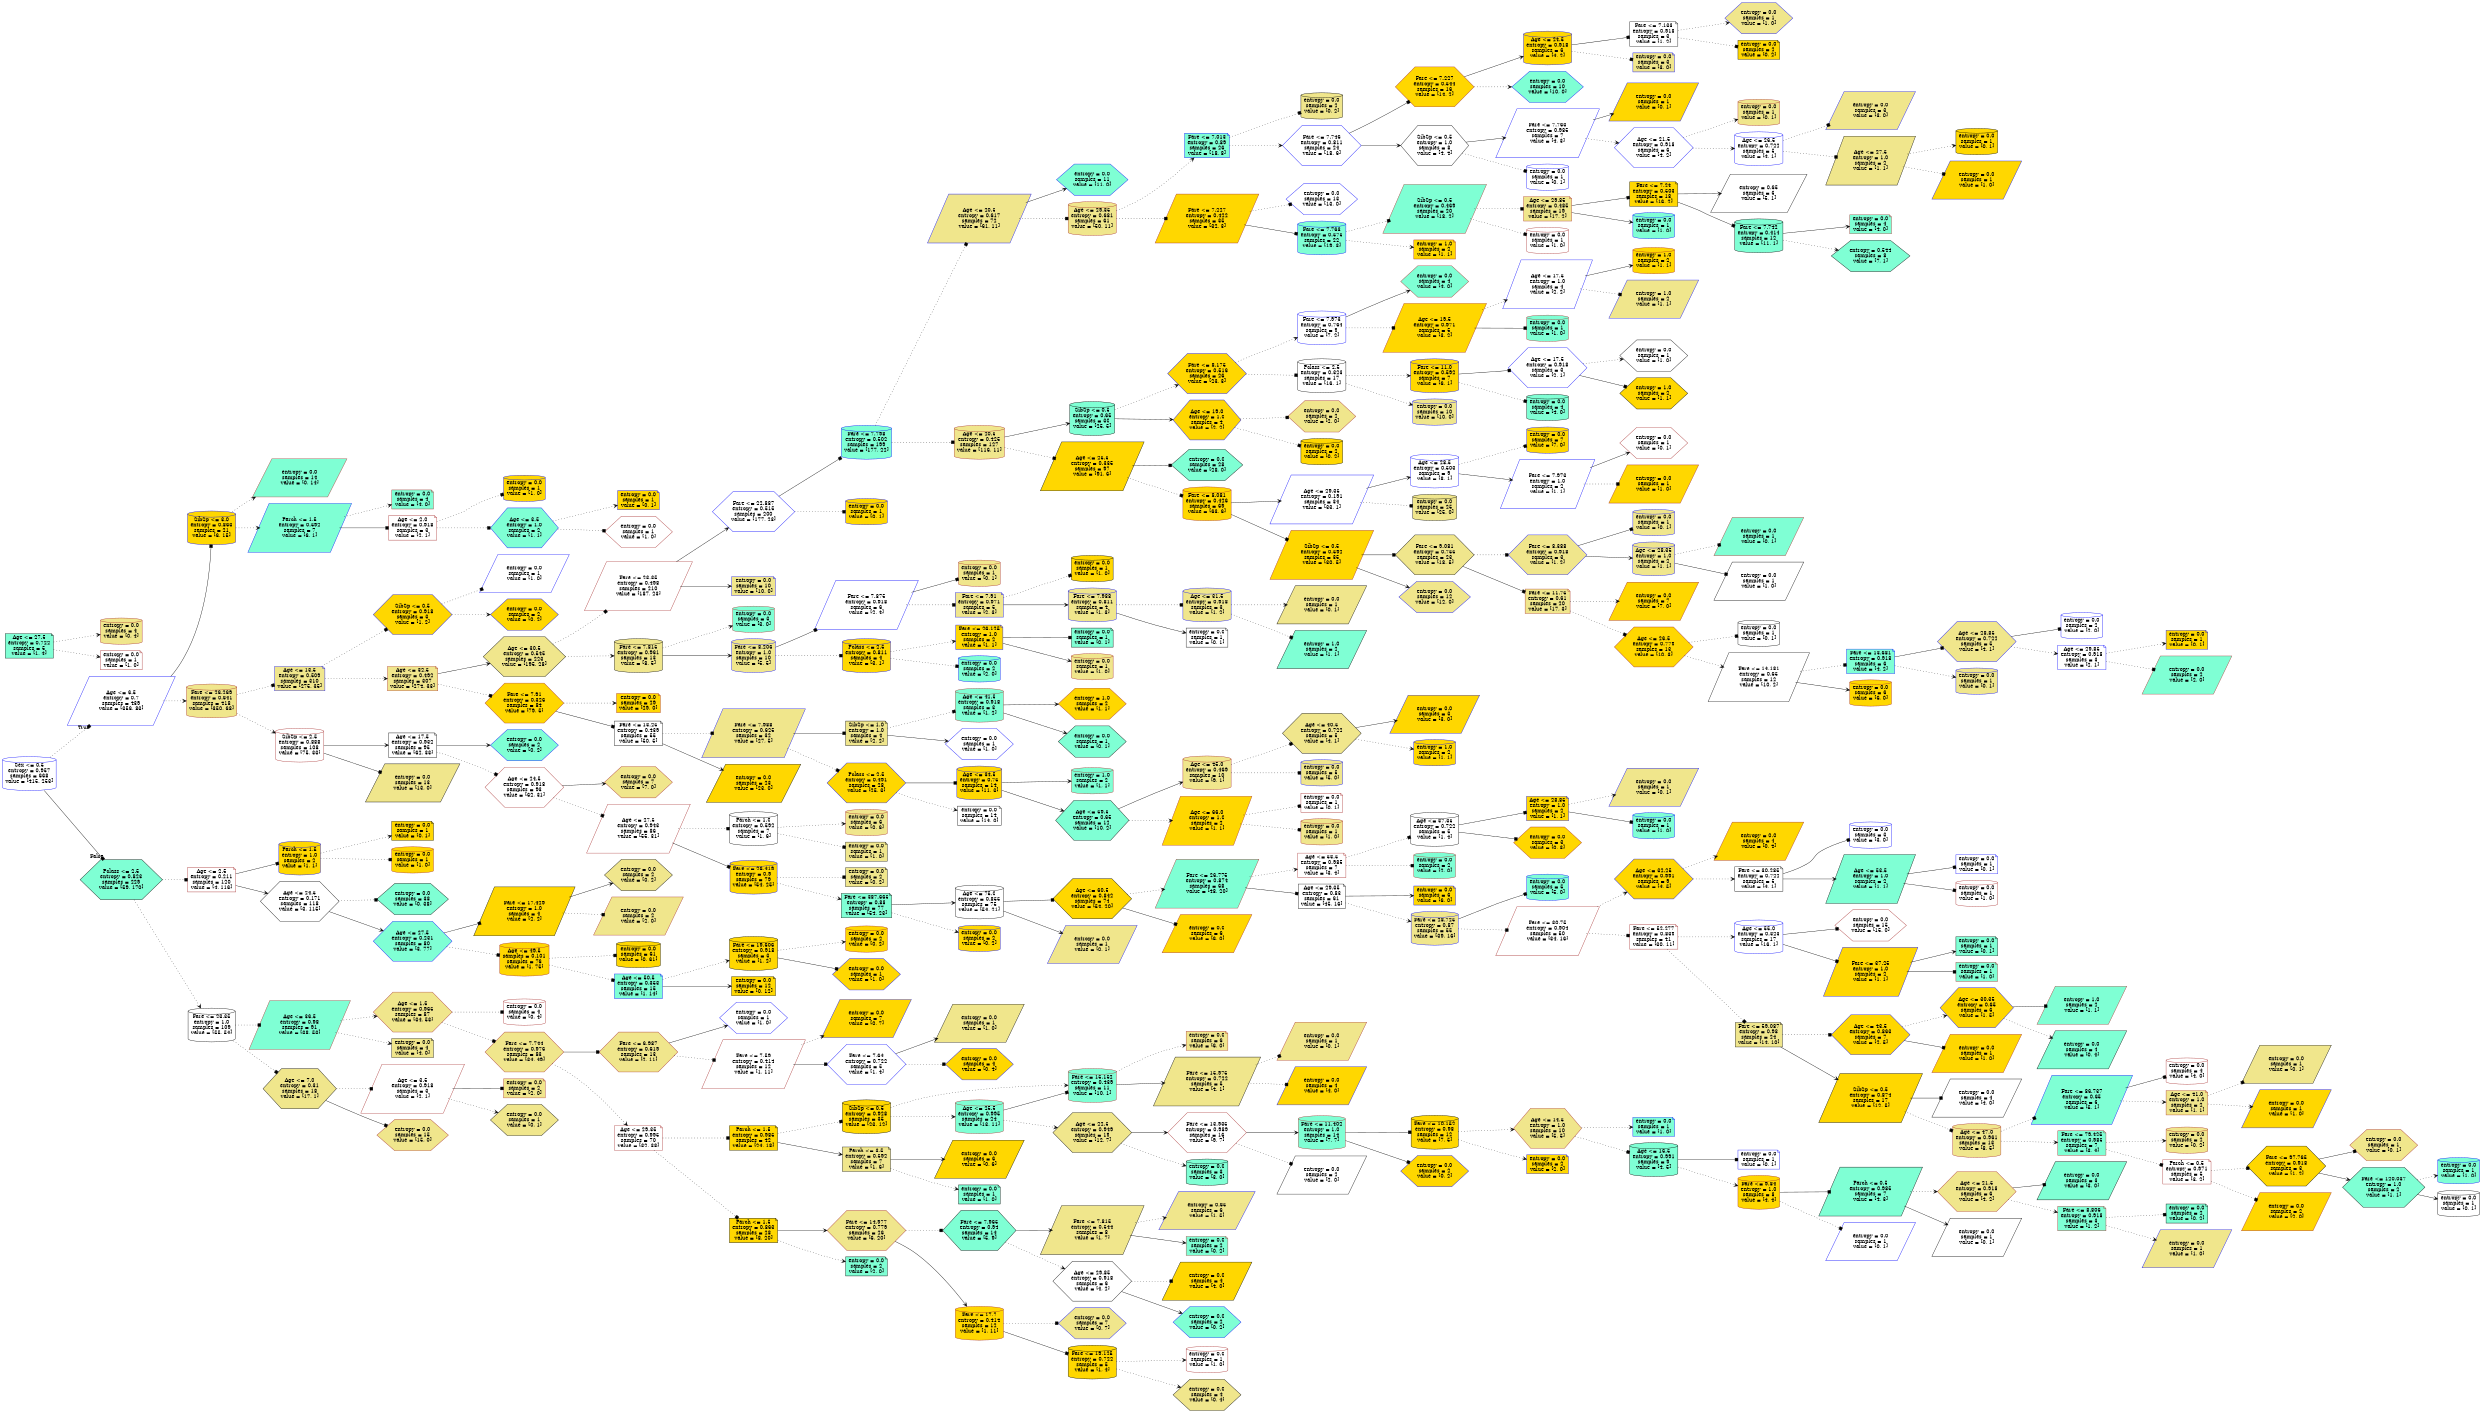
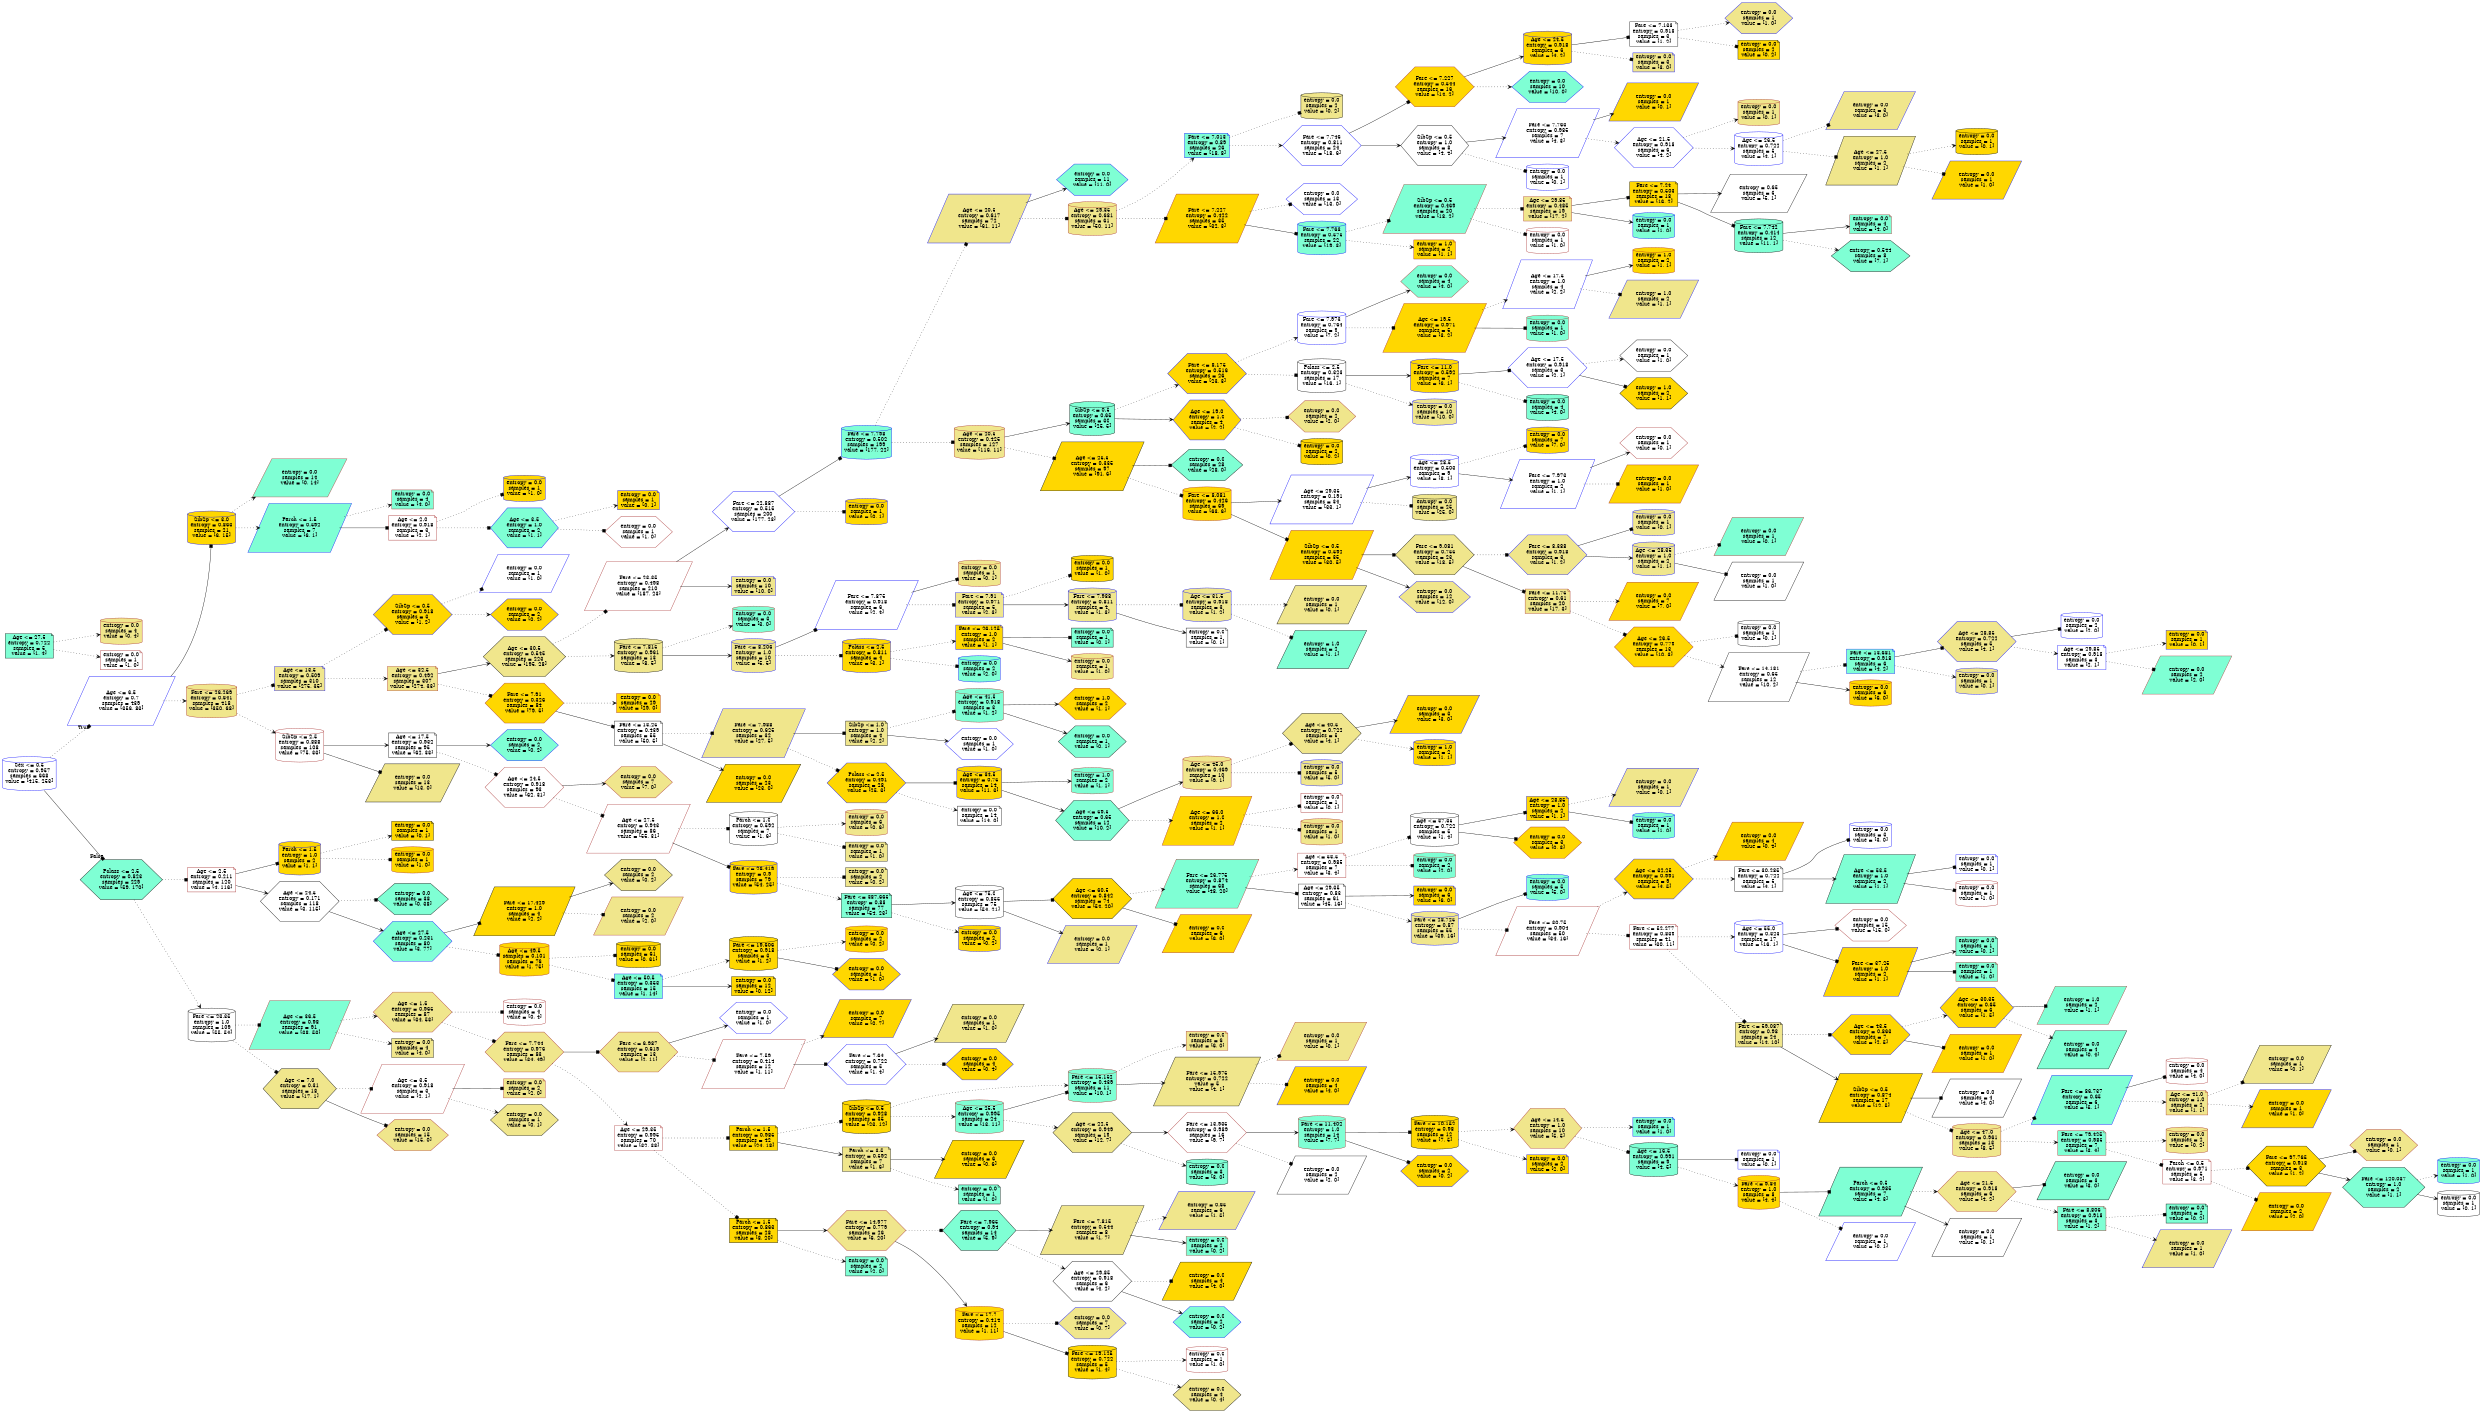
edge "Pclass <= 2.5 entropy = 0.323 samples = 17 value = [16, 1]" -> "Fare <= 11.0 entropy = 0.592 samples = 7 value = [6, 1]": style dotted -> solid
node "Fare <= 15.975 entropy = 0.722 samples = 5 value = [4, 1]": label "Fare <= 15.975 entropy = 0.722 samples = 5 value = [4, 1]" -> "Fare <= 15.975 entropy = 0.722 value = 5 value = [4, 1]"
